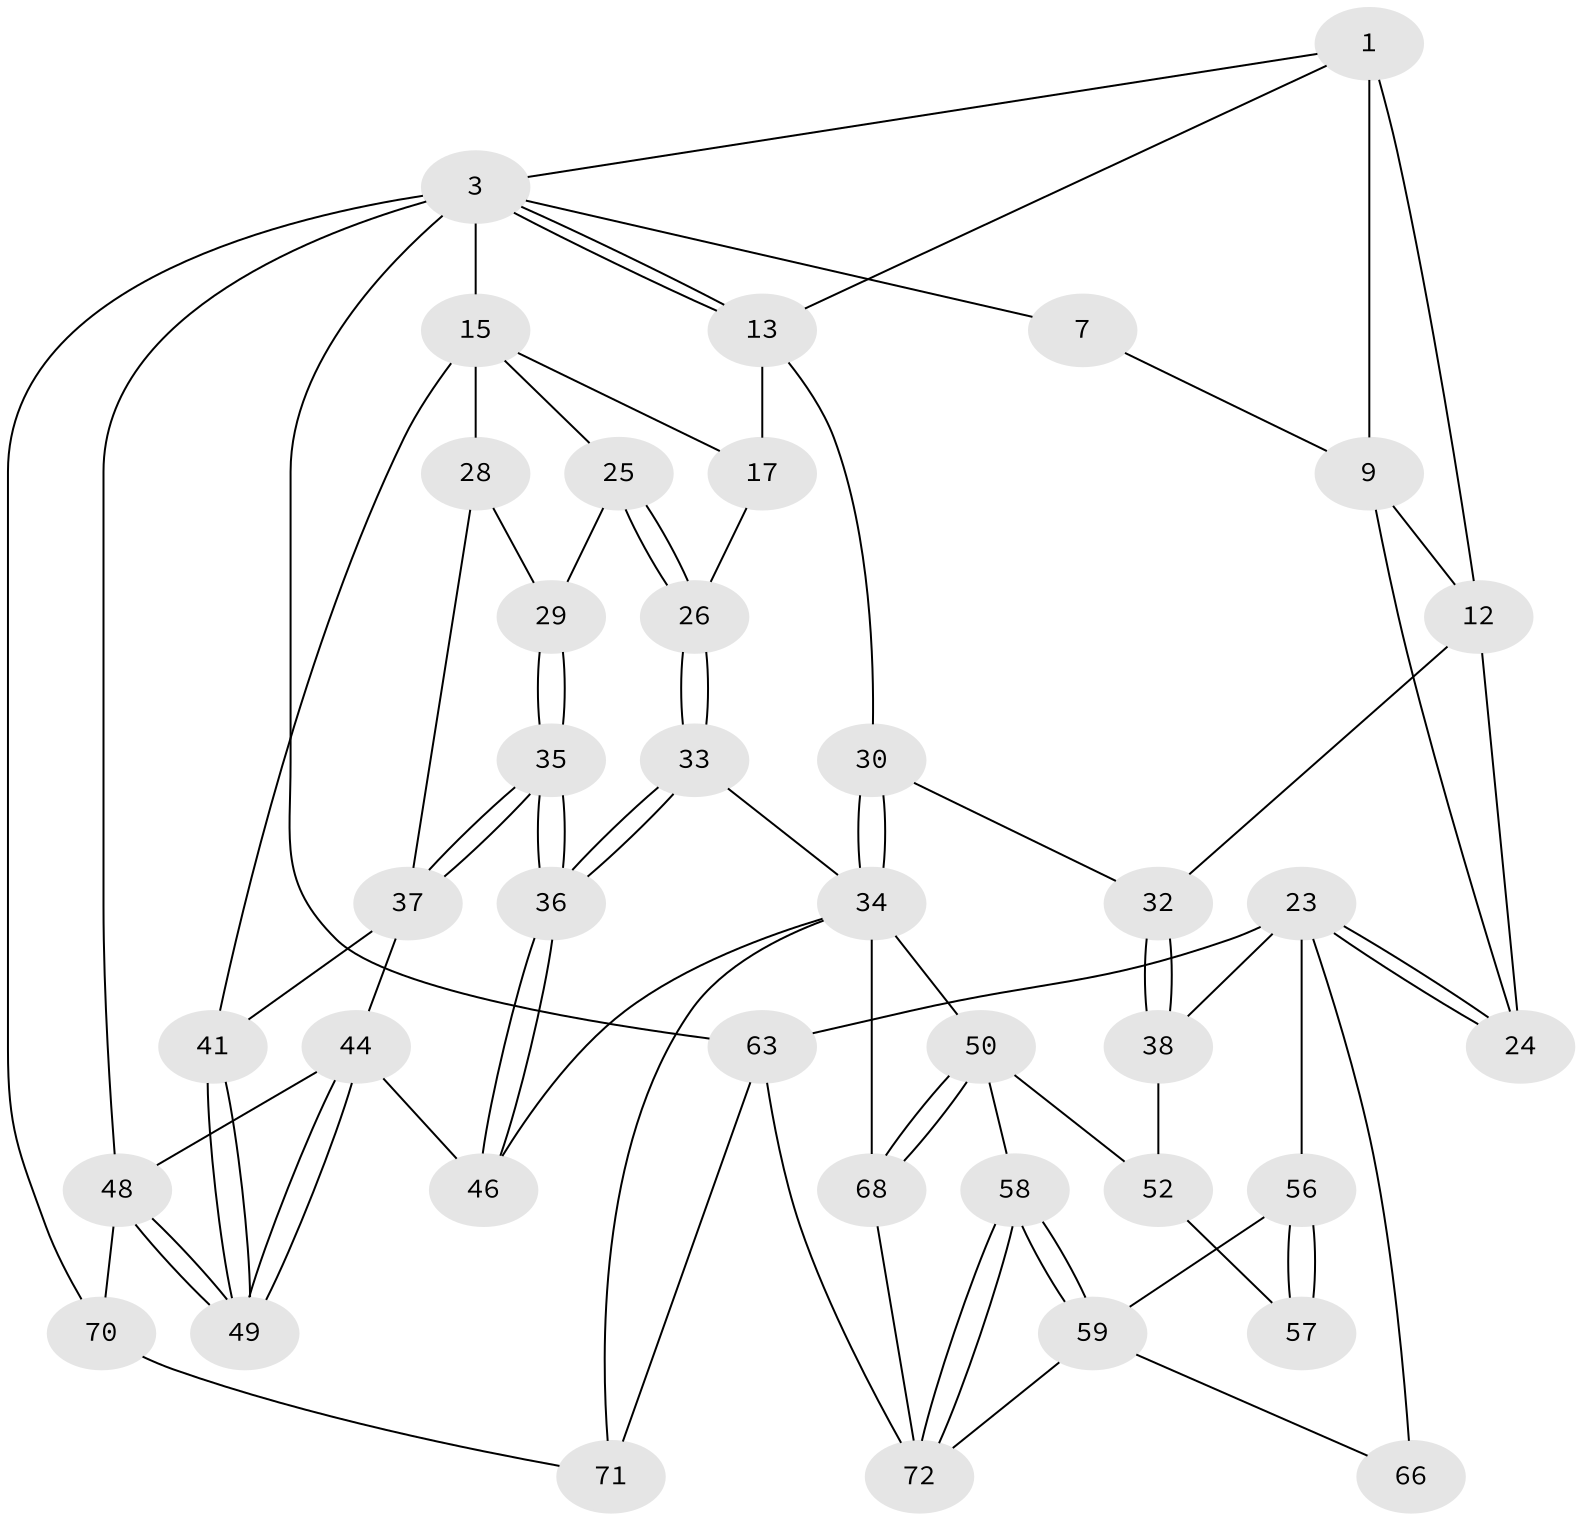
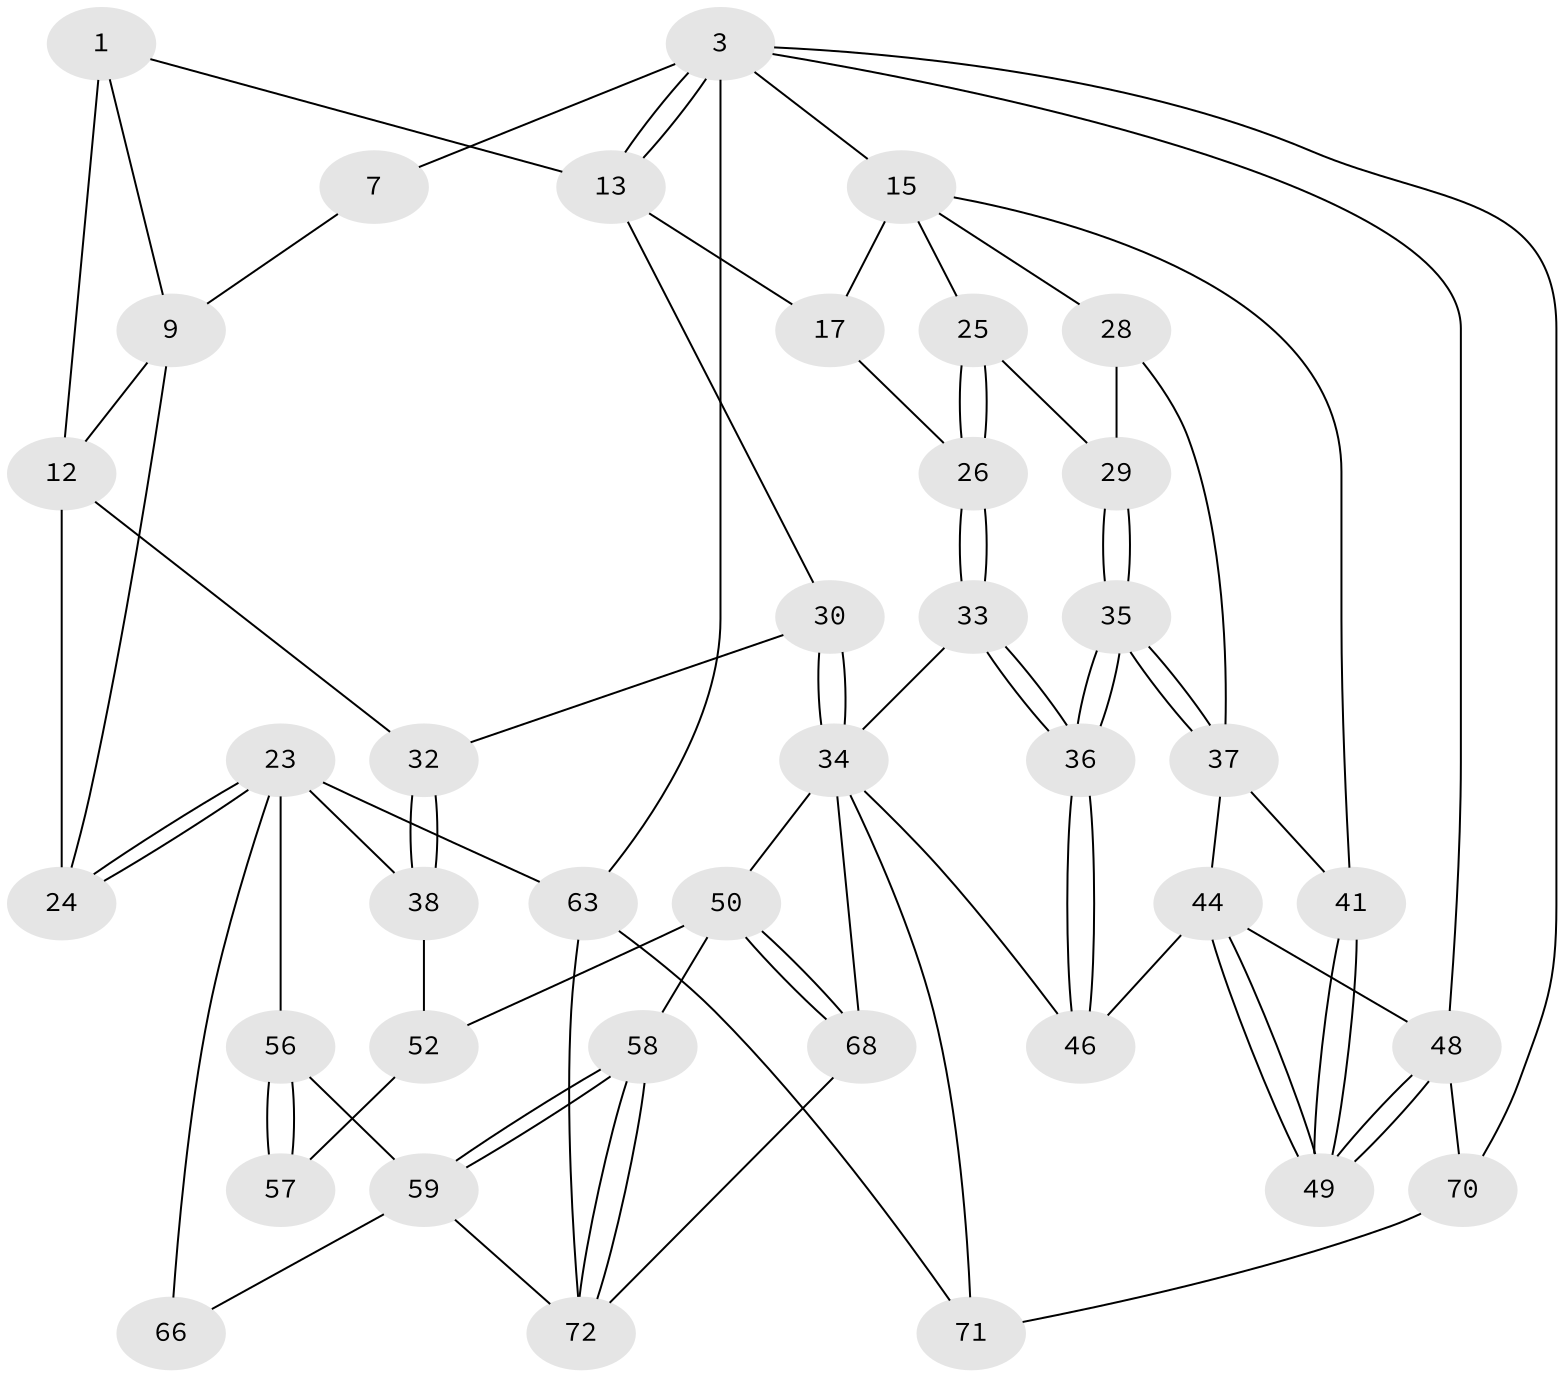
edge "1" -- "3": removed
